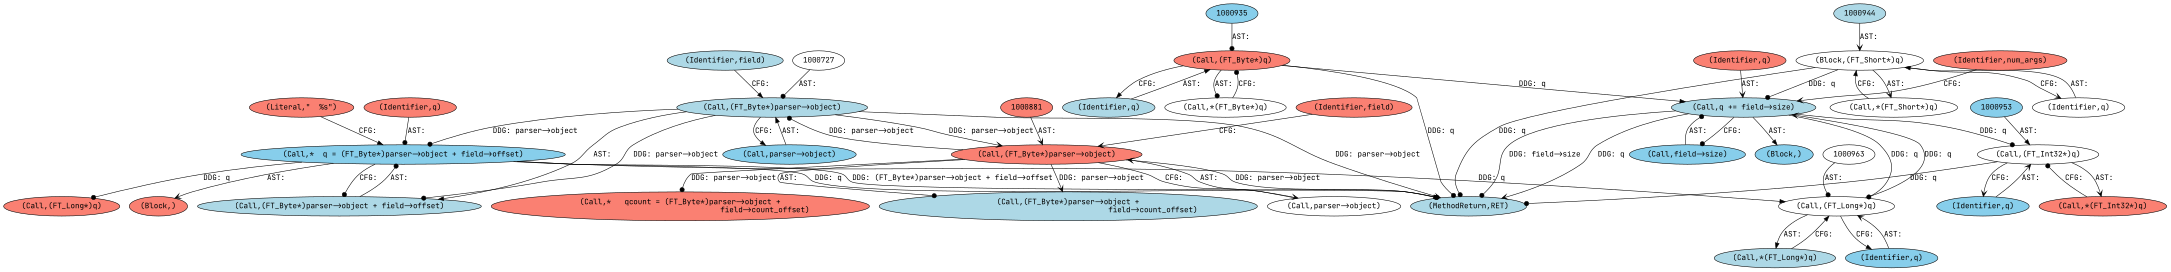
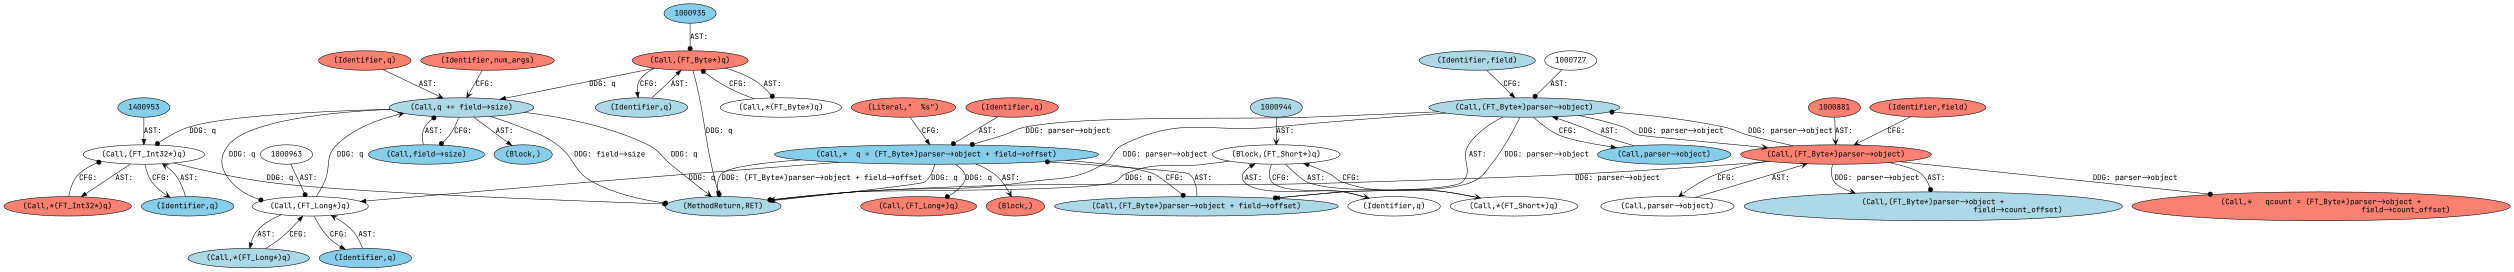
edge "(Block,(FT_Short*)q)" -> "(Call,q += field->size)": removed, label "DDG: q"
node "1000953": label "1000953" -> "1400953"
edge "(Call,(FT_Int32*)q)" -> "(Call,*(FT_Int32*)q)": arrowhead vee -> normal
